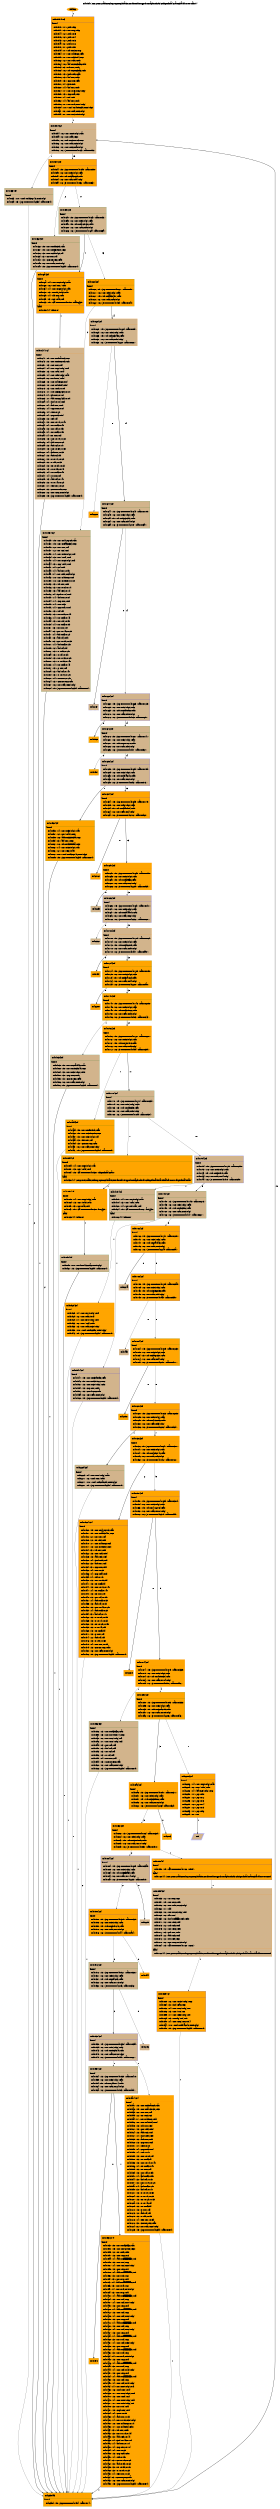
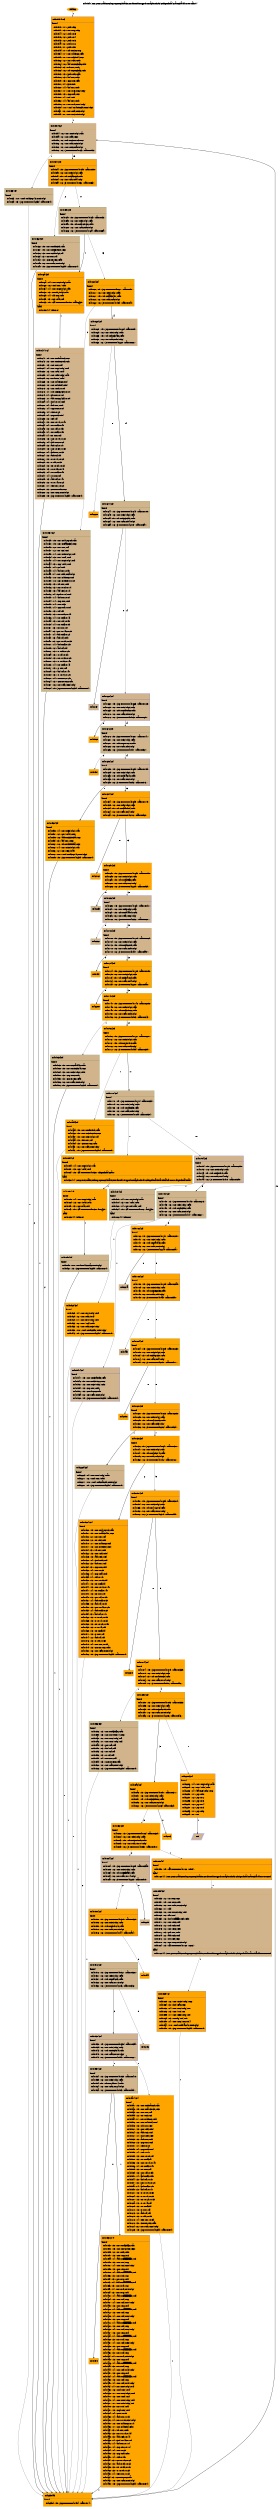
edge "0x401900 [28]" -> "0x40191c [28]": removed, label "2"
